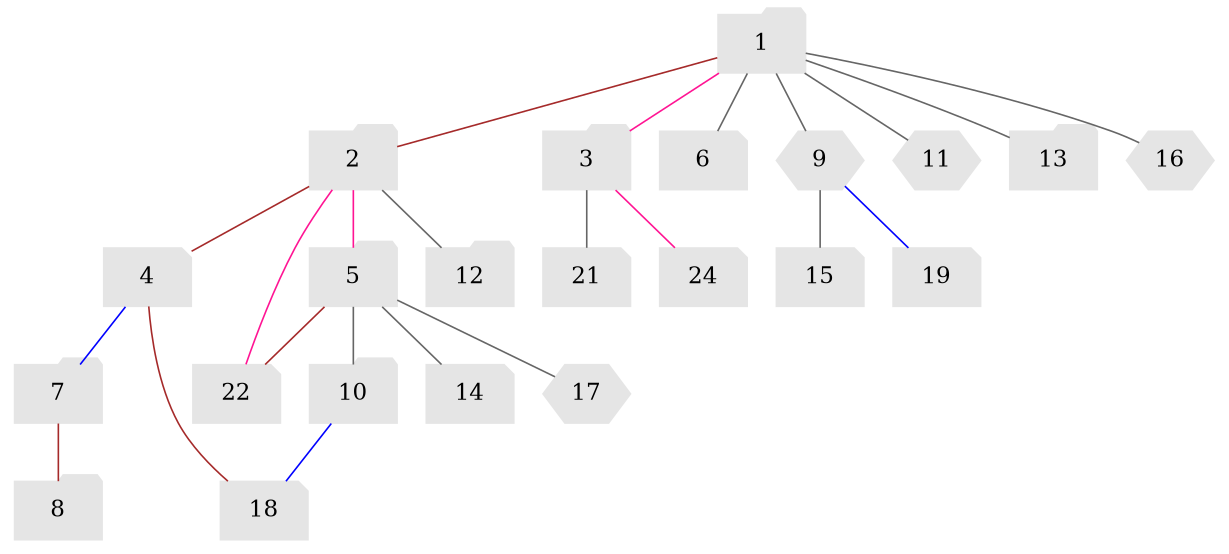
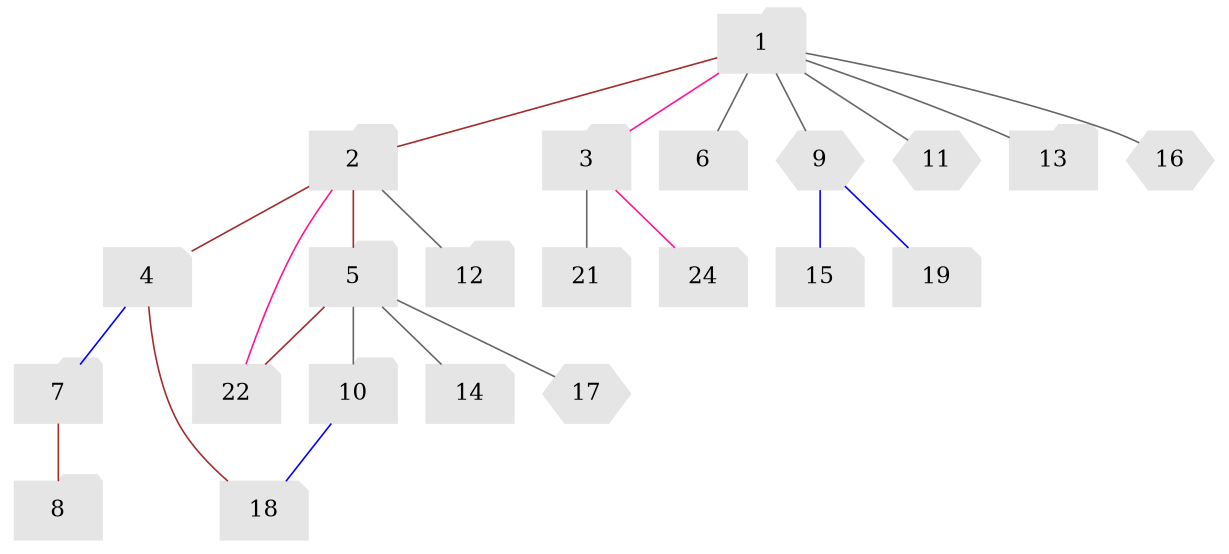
edge "2" -- "5": color deeppink -> brown
edge "9" -- "15": color gray40 -> blue
